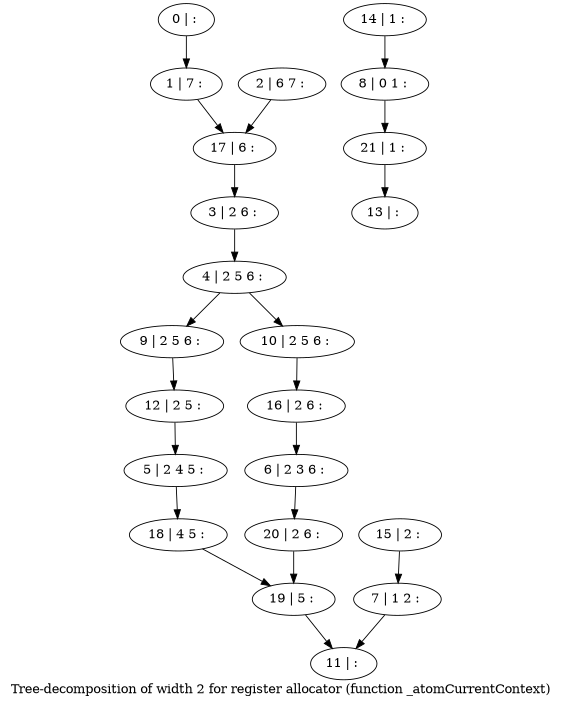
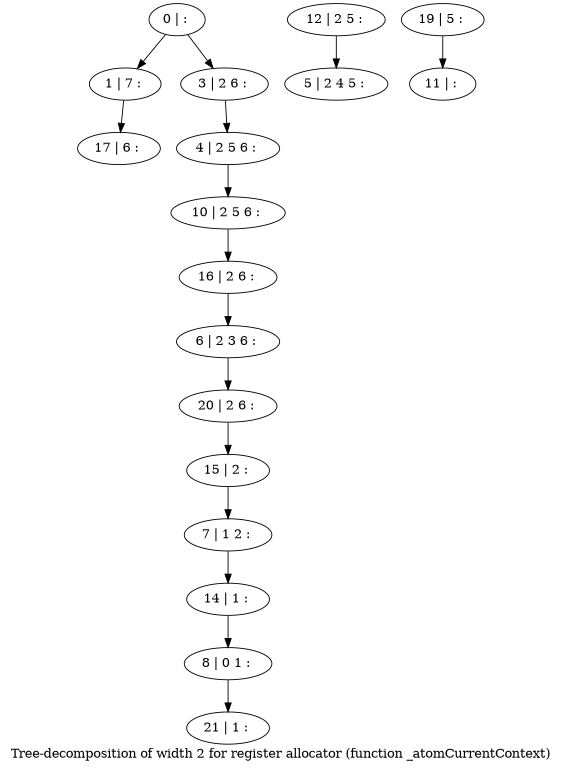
node "2 | 6 7 :": removed
edge "17 | 6 :" -> "3 | 2 6 :": now "0 | :" -> "3 | 2 6 :"
node "13 | :": removed
node "9 | 2 5 6 :": removed
node "18 | 4 5 :": removed
edge "20 | 2 6 :" -> "19 | 5 :": now "20 | 2 6 :" -> "15 | 2 :"
edge "7 | 1 2 :" -> "11 | :": now "7 | 1 2 :" -> "14 | 1 :"
